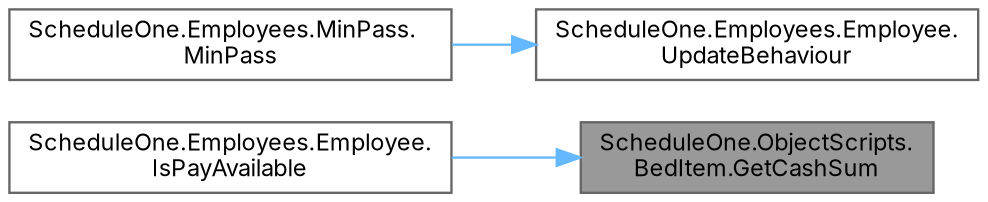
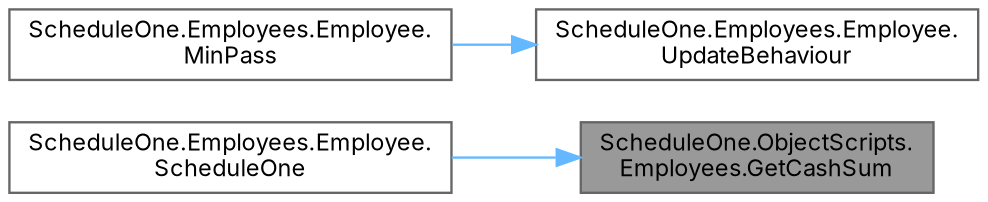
node "ScheduleOne.Employees.MinPass. MinPass": label "ScheduleOne.Employees.MinPass. MinPass" -> "ScheduleOne.Employees.Employee. MinPass"
node "ScheduleOne.Employees.Employee. IsPayAvailable": label "ScheduleOne.Employees.Employee. IsPayAvailable" -> "ScheduleOne.Employees.Employee. ScheduleOne"
node "ScheduleOne.ObjectScripts. BedItem.GetCashSum": label "ScheduleOne.ObjectScripts. BedItem.GetCashSum" -> "ScheduleOne.ObjectScripts. Employees.GetCashSum"
